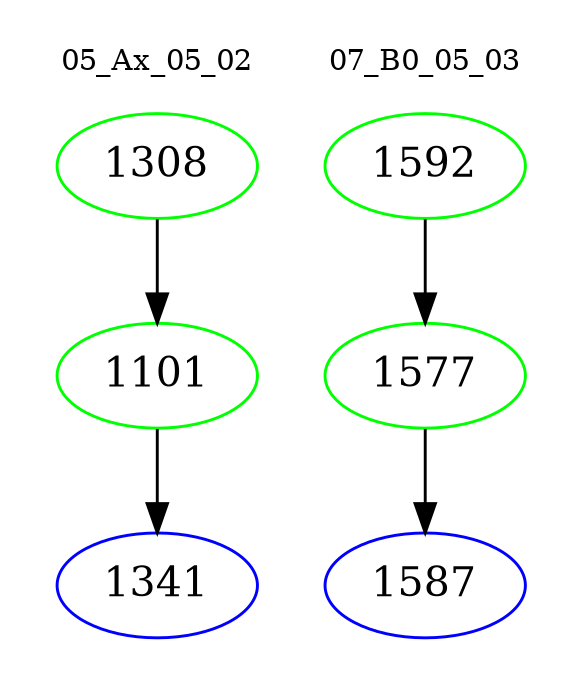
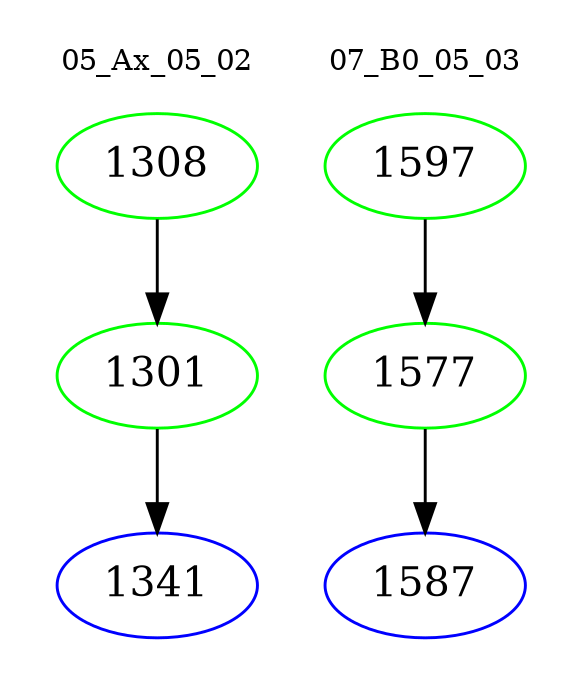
node "1592": label "1592" -> "1597"
node "1101": label "1101" -> "1301"
